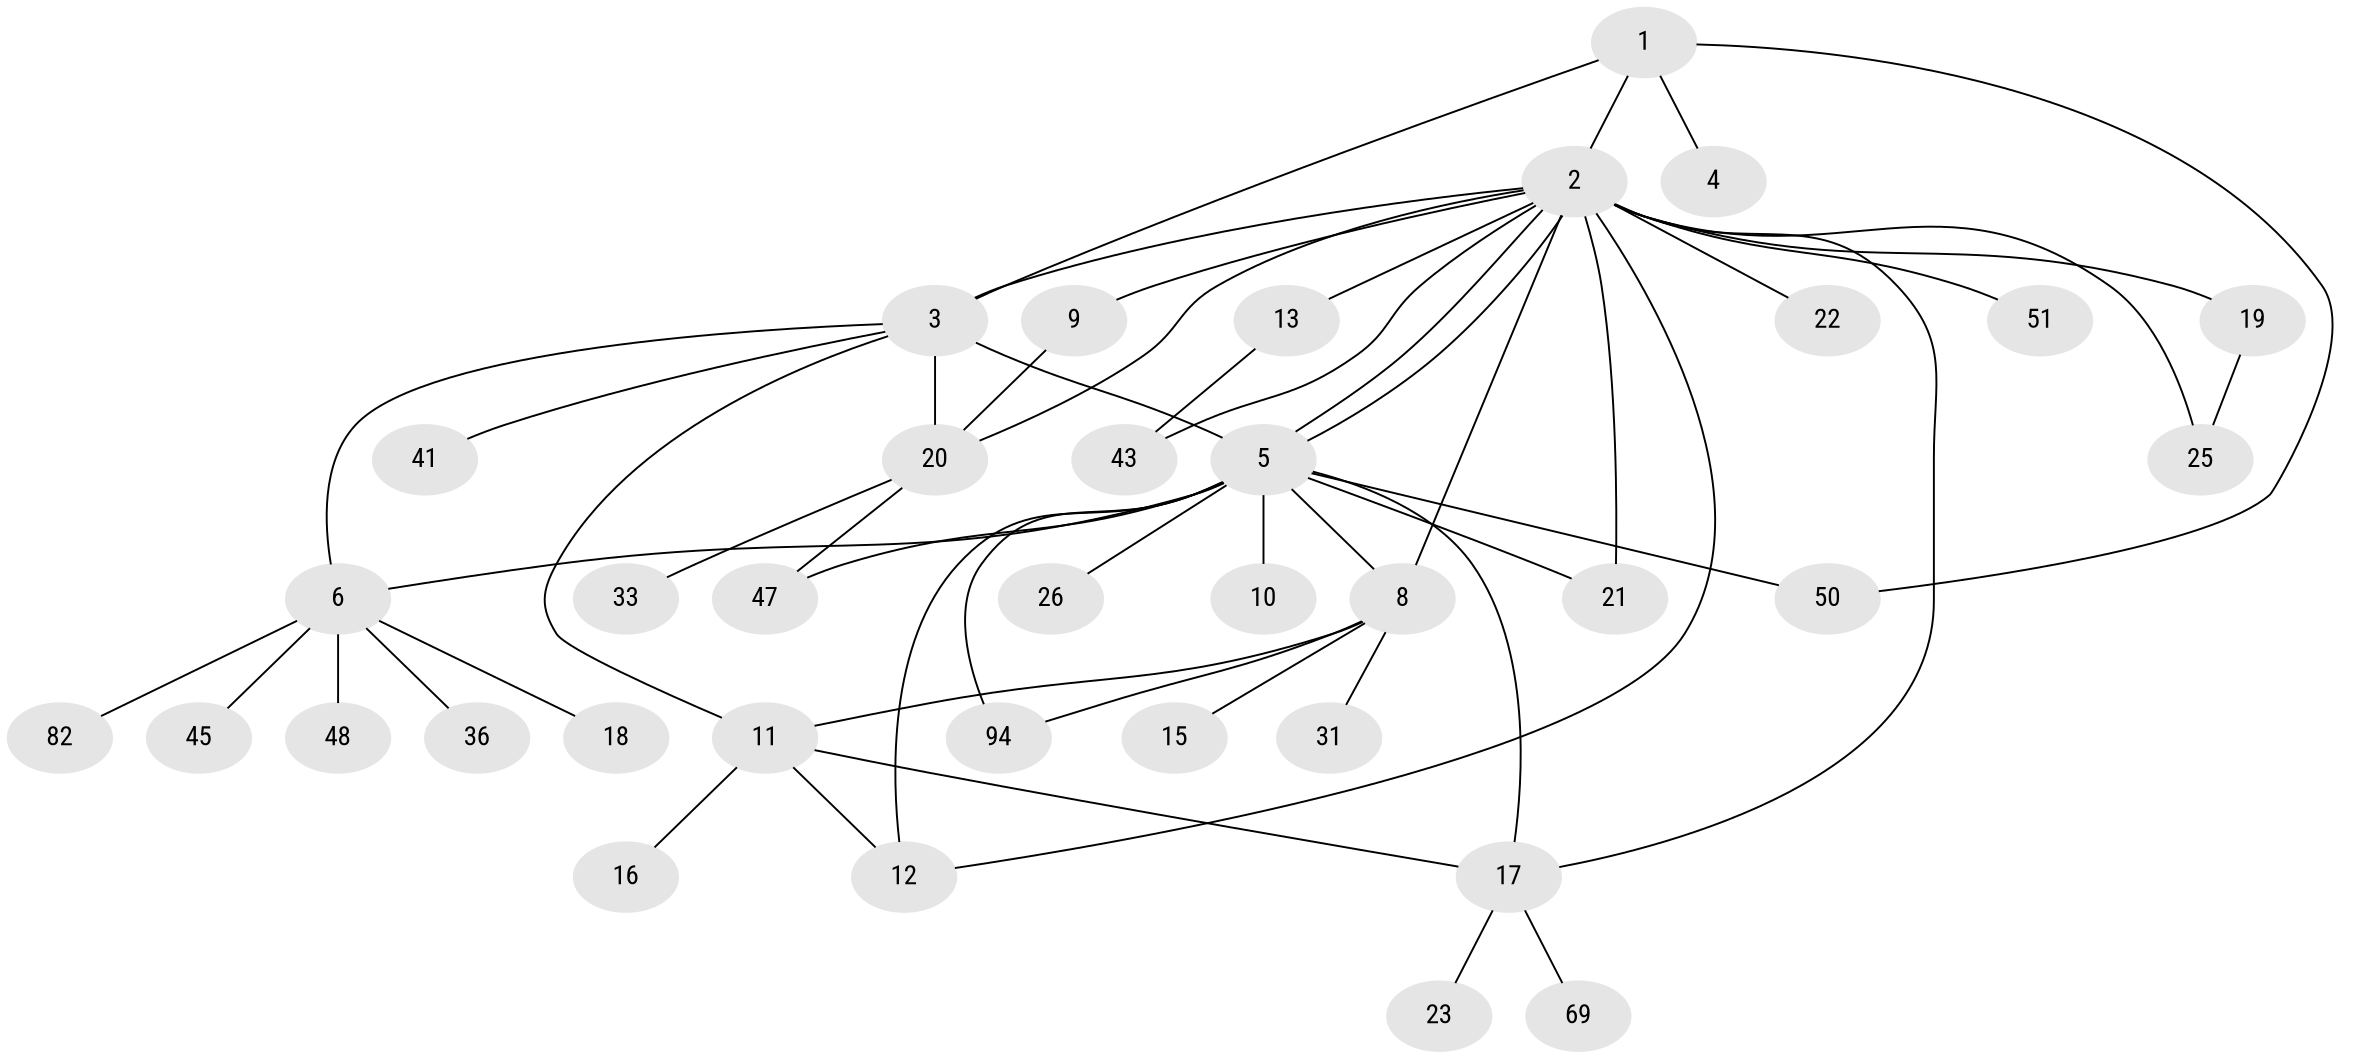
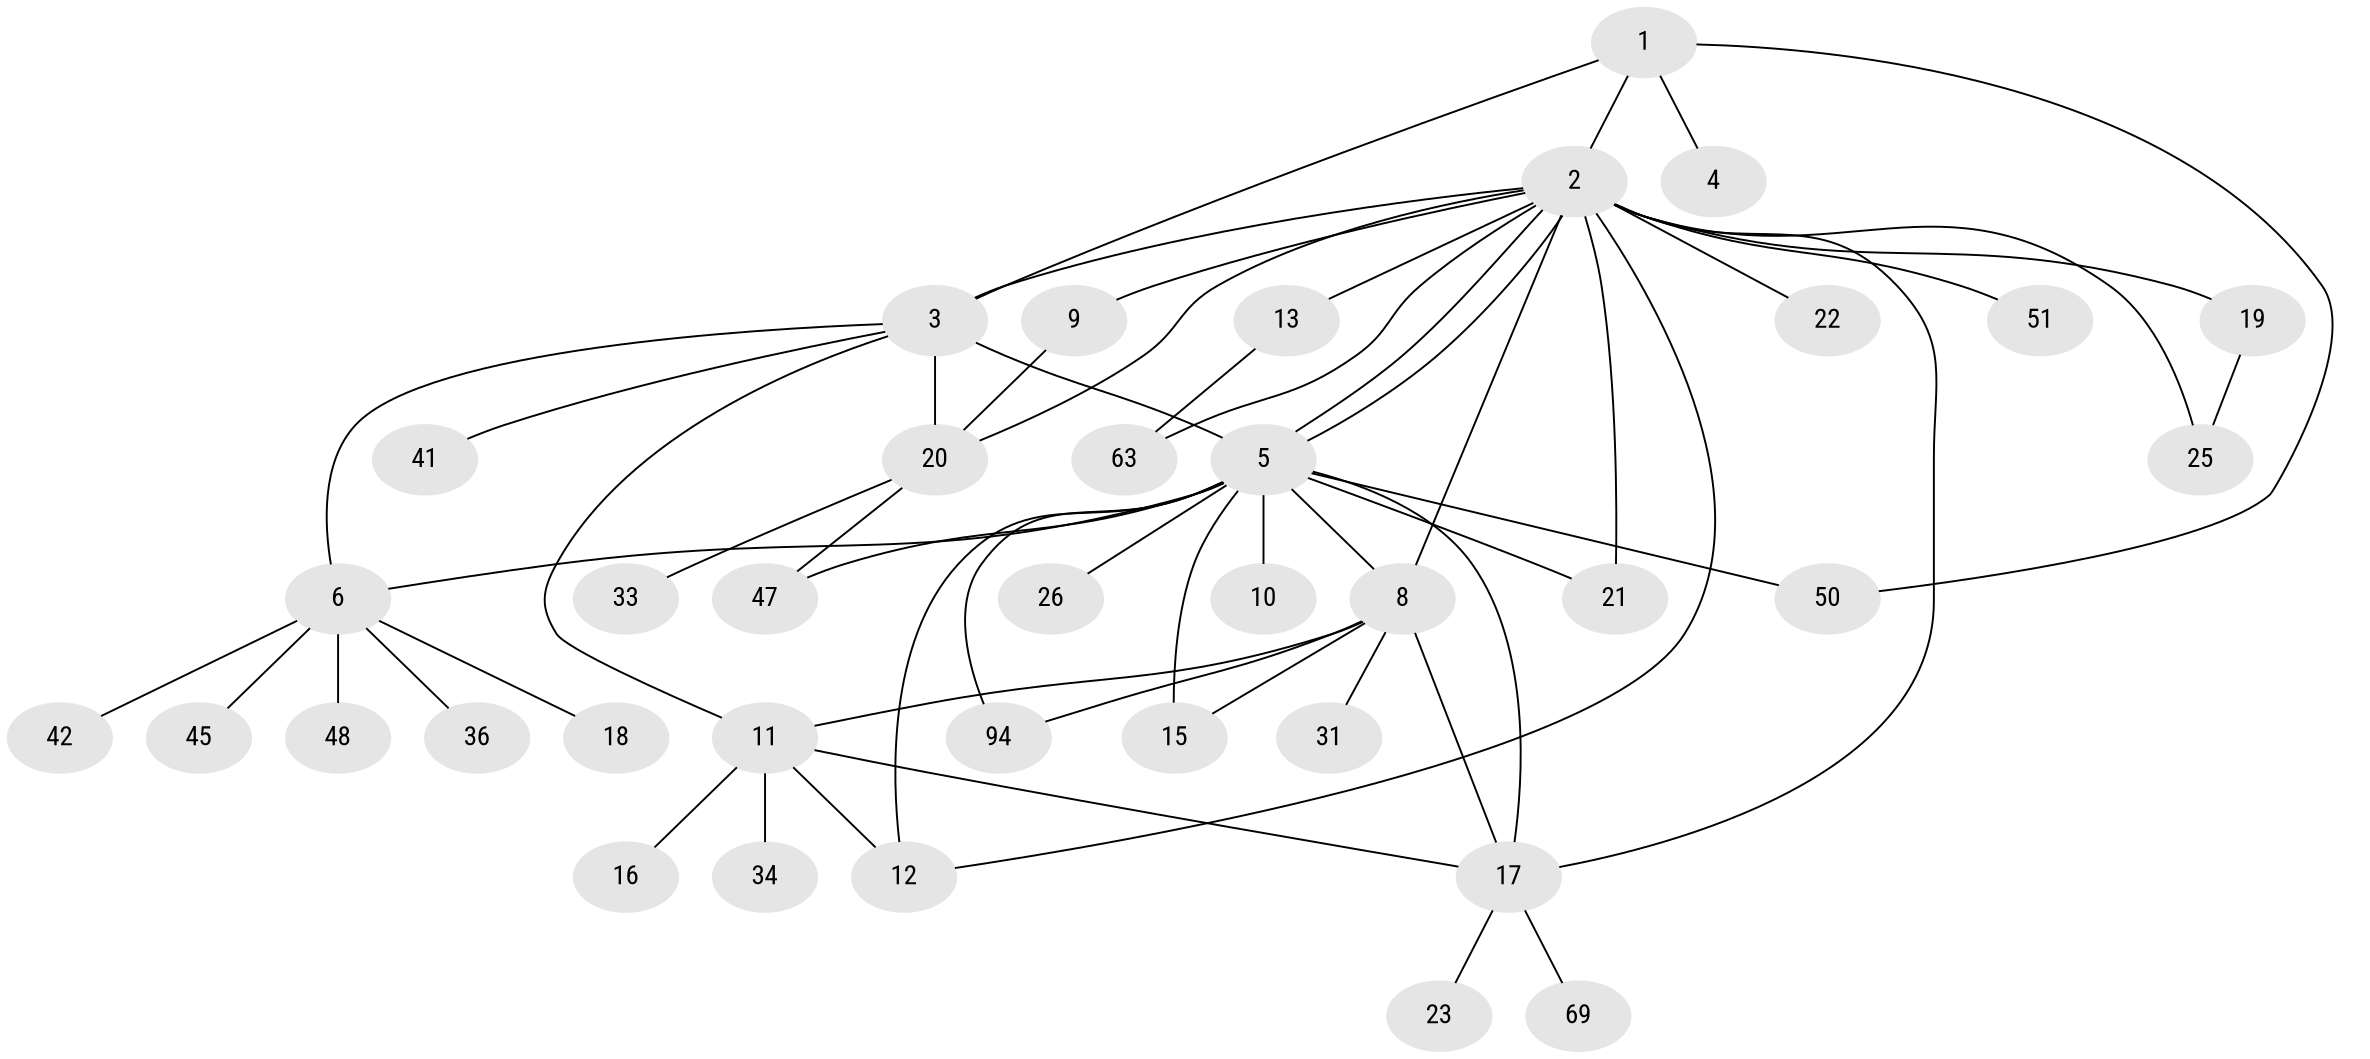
node "43": label "43" -> "63"
edge "5" -- "15": added
node "82": label "82" -> "42"
edge "8" -- "17": added
node "34": added
